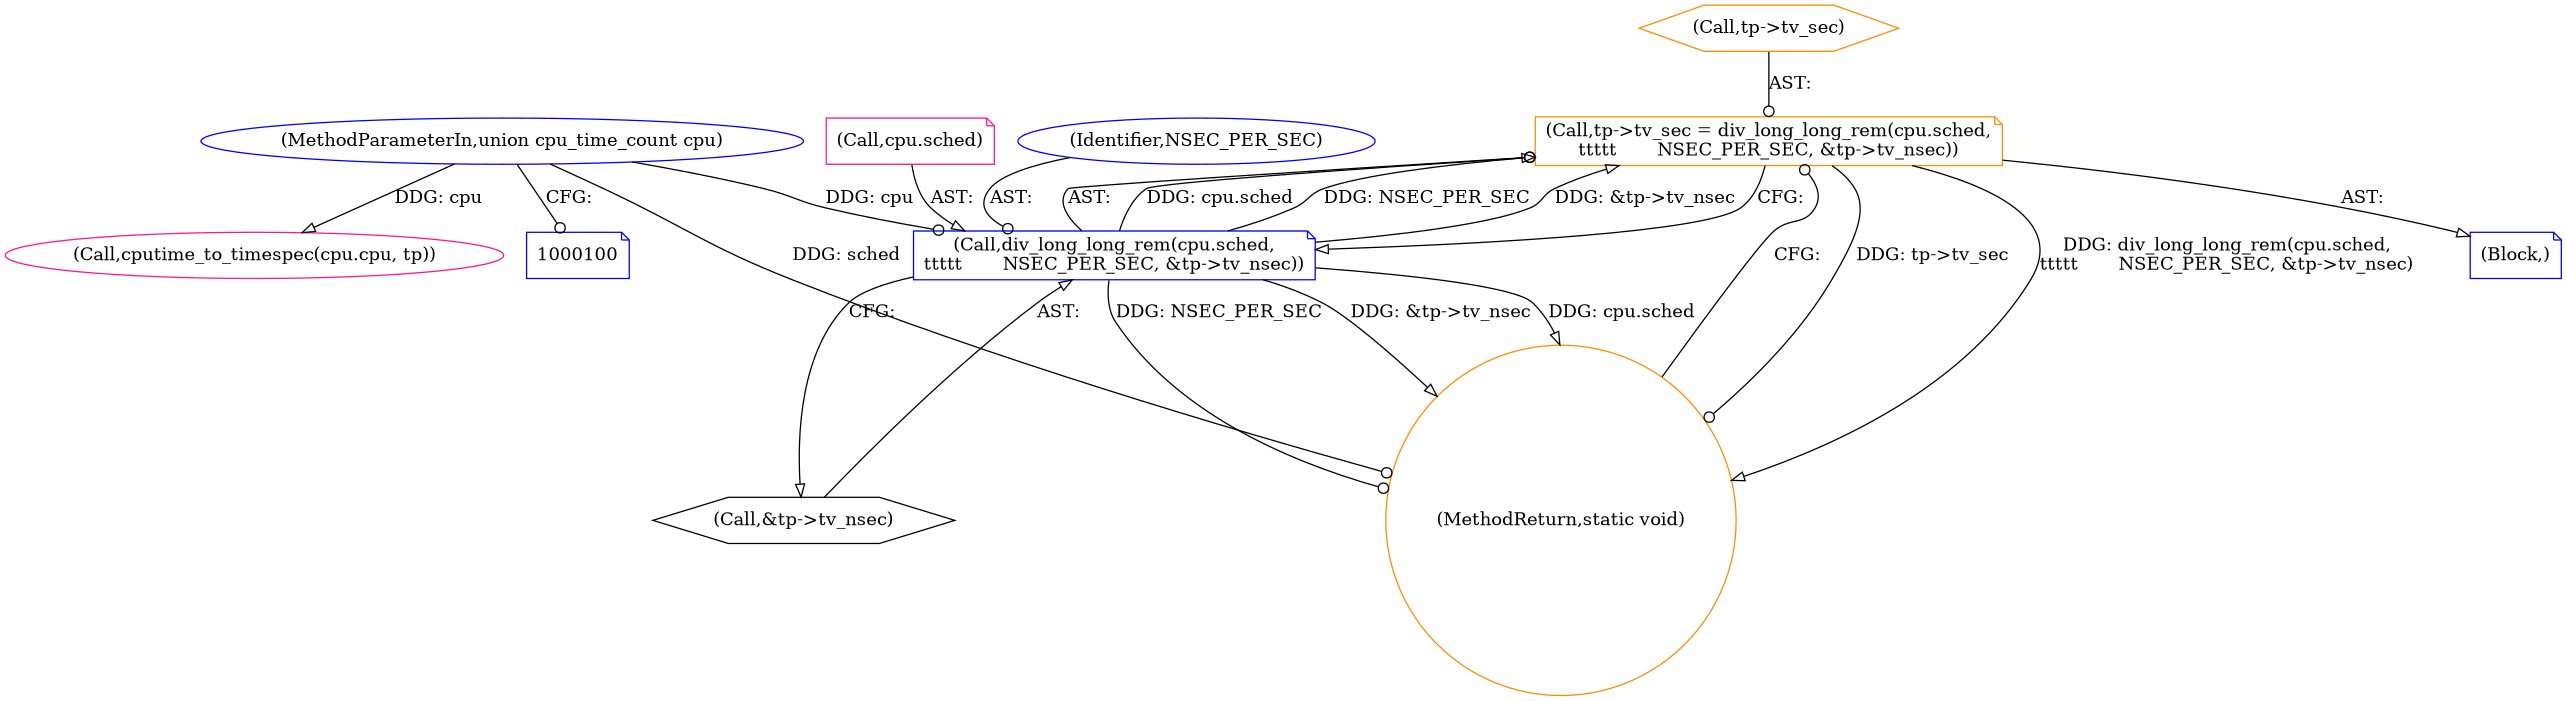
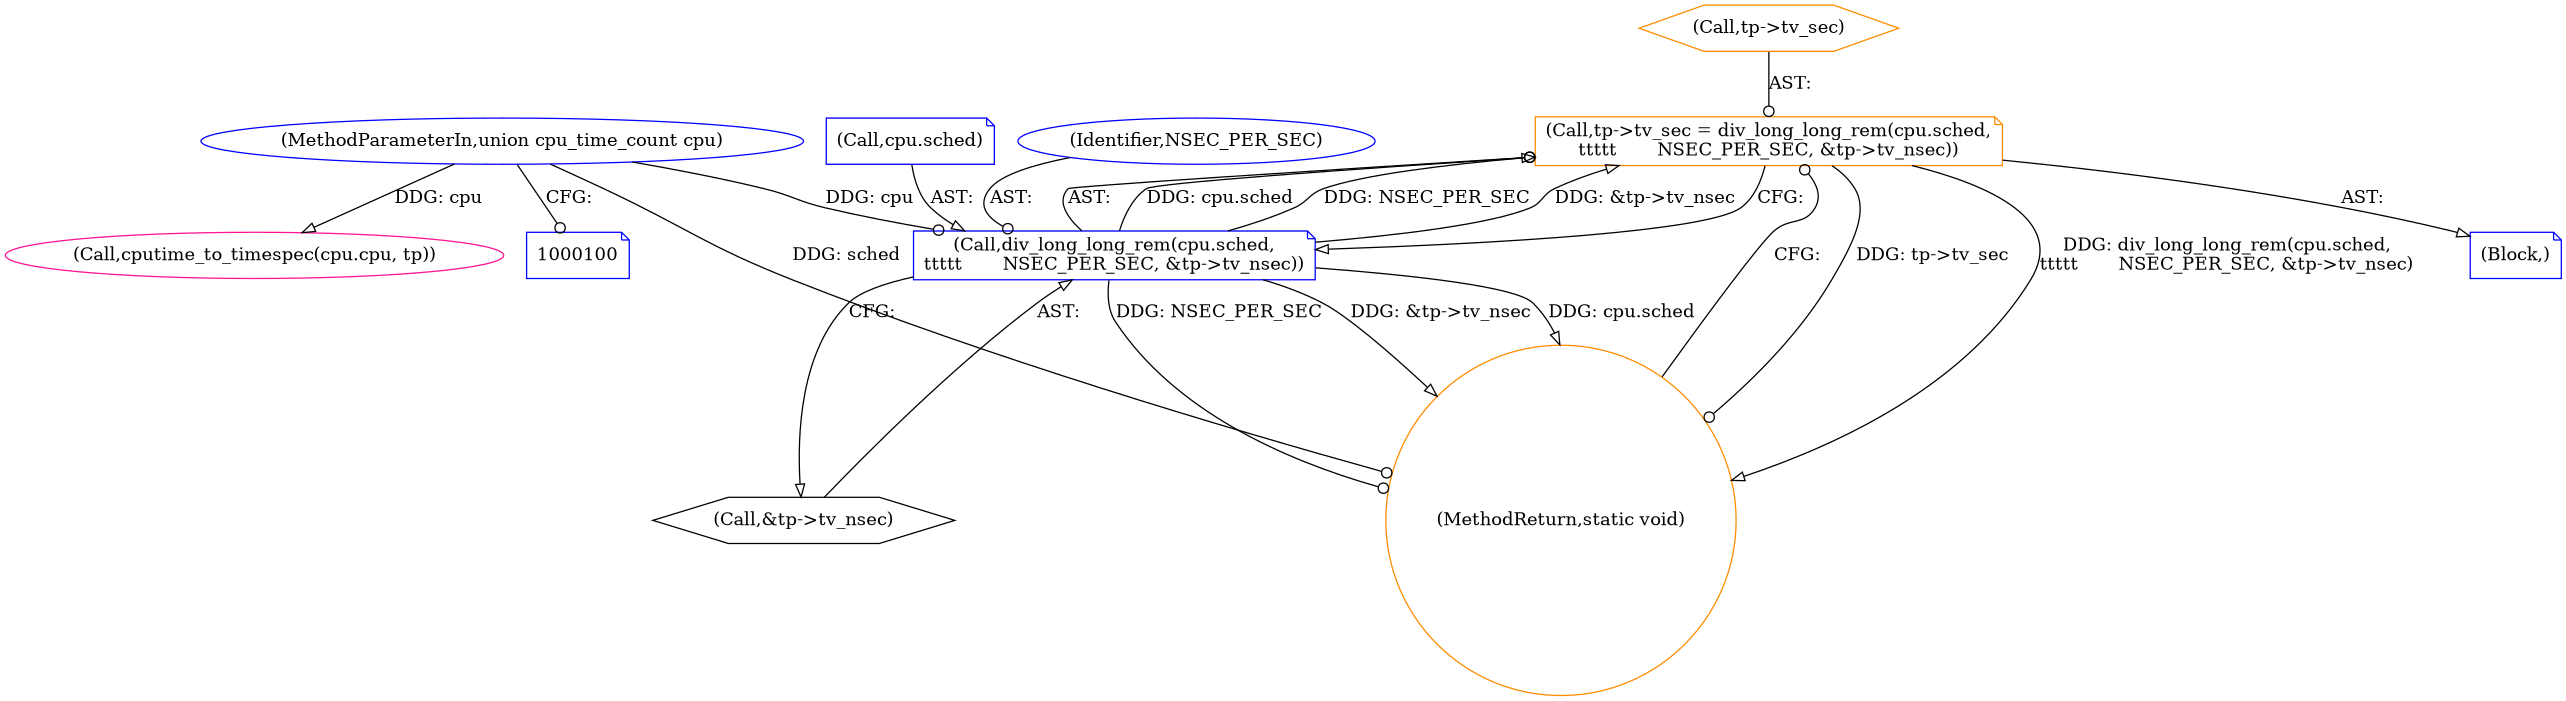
node "(Call,cpu.sched)": color deeppink -> blue
